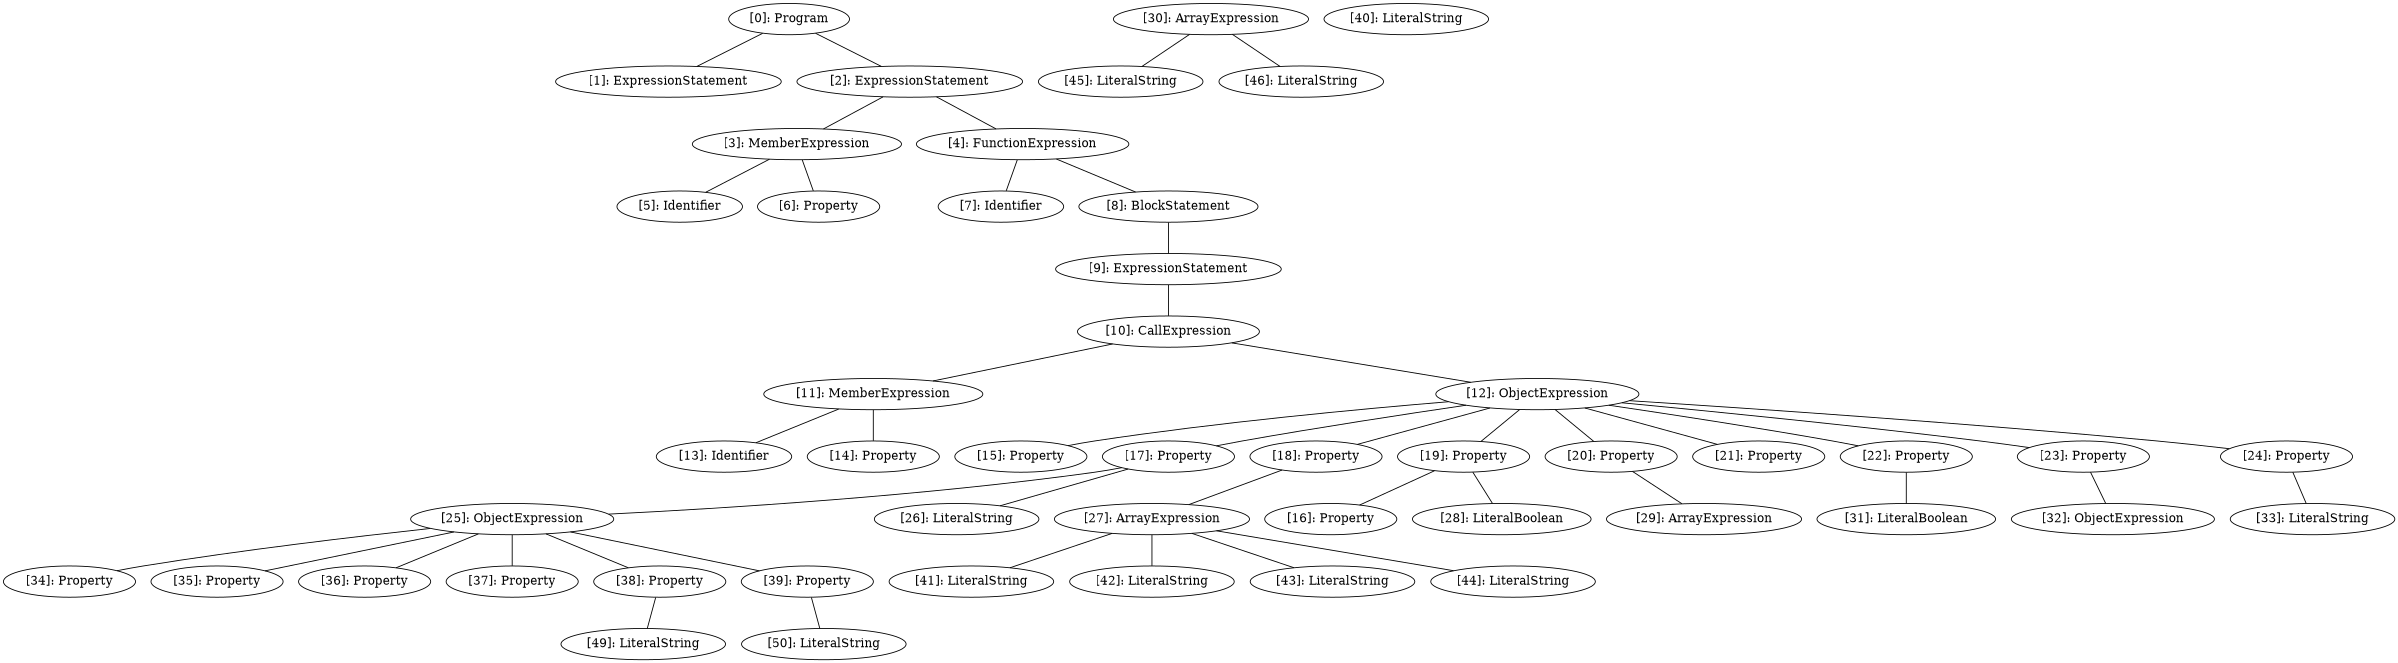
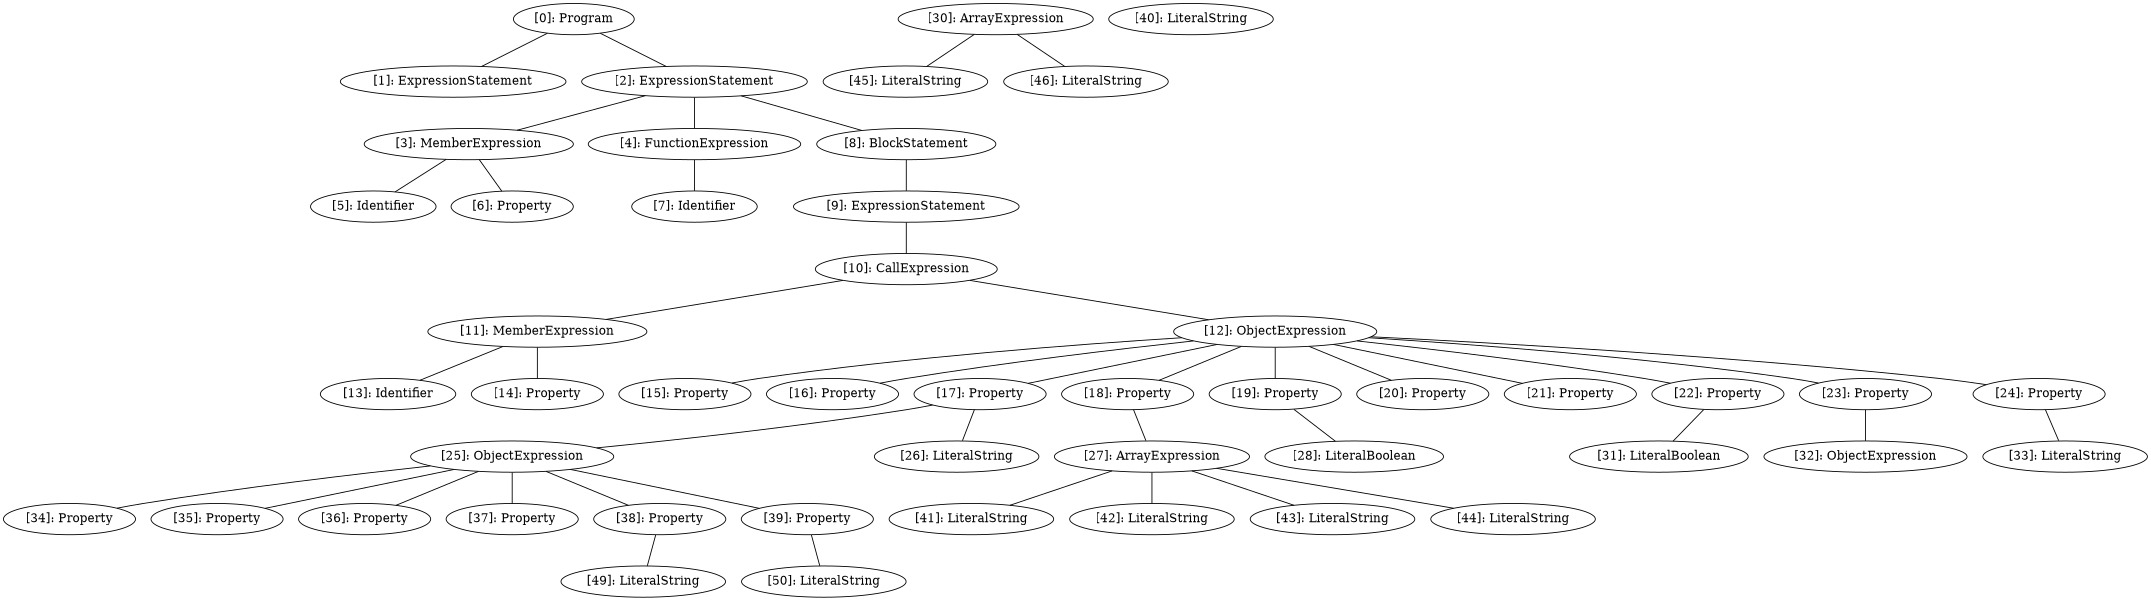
edge "[4]: FunctionExpression" -- "[8]: BlockStatement": now "[2]: ExpressionStatement" -- "[8]: BlockStatement"
edge "[19]: Property" -- "[16]: Property": now "[12]: ObjectExpression" -- "[16]: Property"
node "[29]: ArrayExpression": removed
